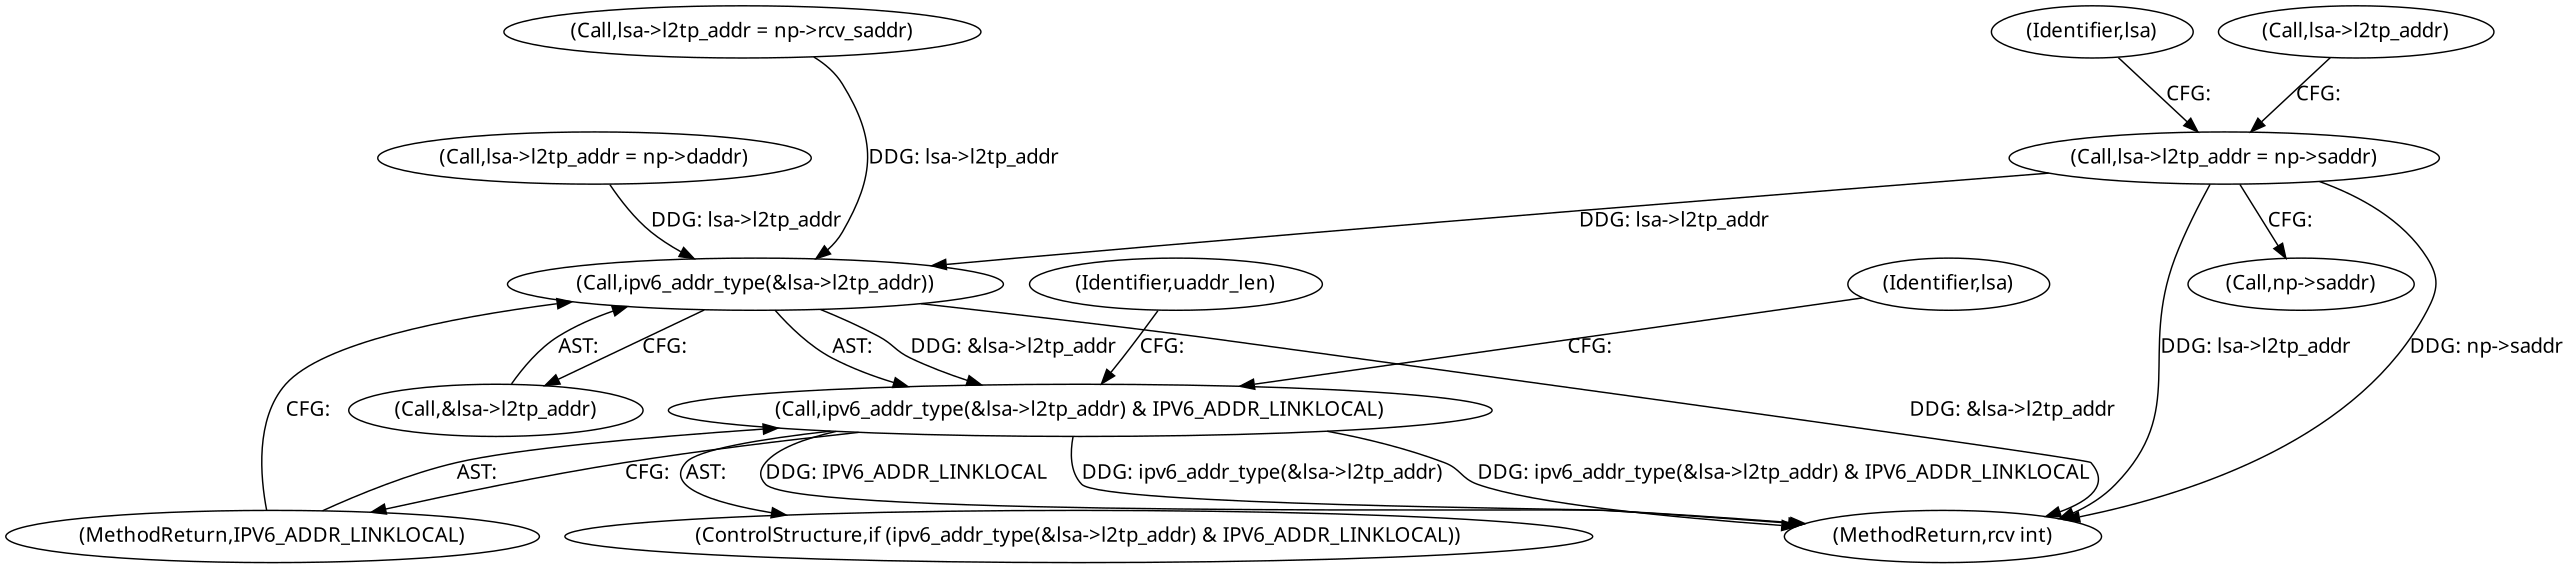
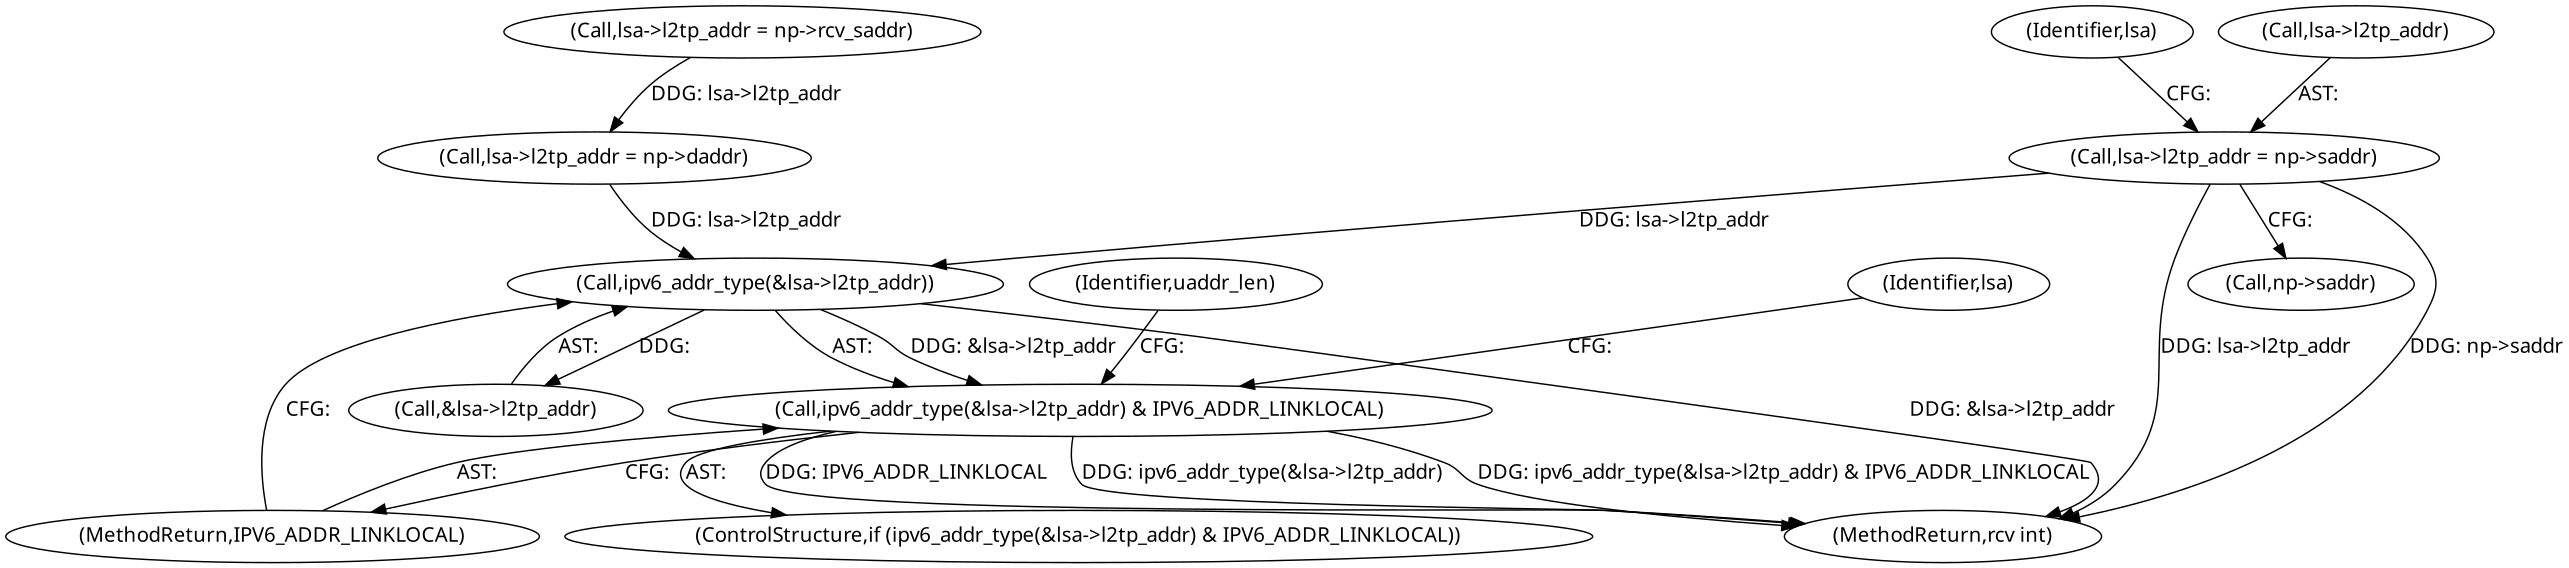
edge "(Call,lsa->l2tp_addr)" -> "(Call,lsa->l2tp_addr = np->saddr)": label "CFG: " -> "AST: "
edge "(Call,lsa->l2tp_addr = np->rcv_saddr)" -> "(Call,ipv6_addr_type(&lsa->l2tp_addr))": now "(Call,lsa->l2tp_addr = np->rcv_saddr)" -> "(Call,lsa->l2tp_addr = np->daddr)"
edge "(Call,ipv6_addr_type(&lsa->l2tp_addr))" -> "(Call,&lsa->l2tp_addr)": label "CFG: " -> "DDG: "
